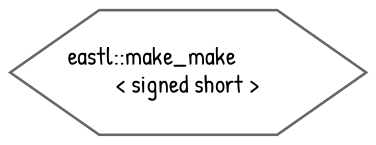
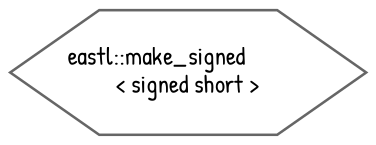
node "eastl::make_make < signed short >": label "eastl::make_make < signed short >" -> "eastl::make_signed < signed short >"
